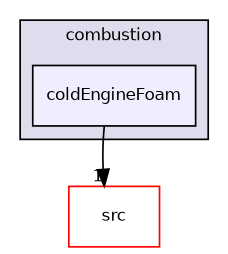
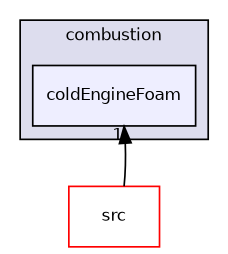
edge "coldEngineFoam" -> "src": reversed
